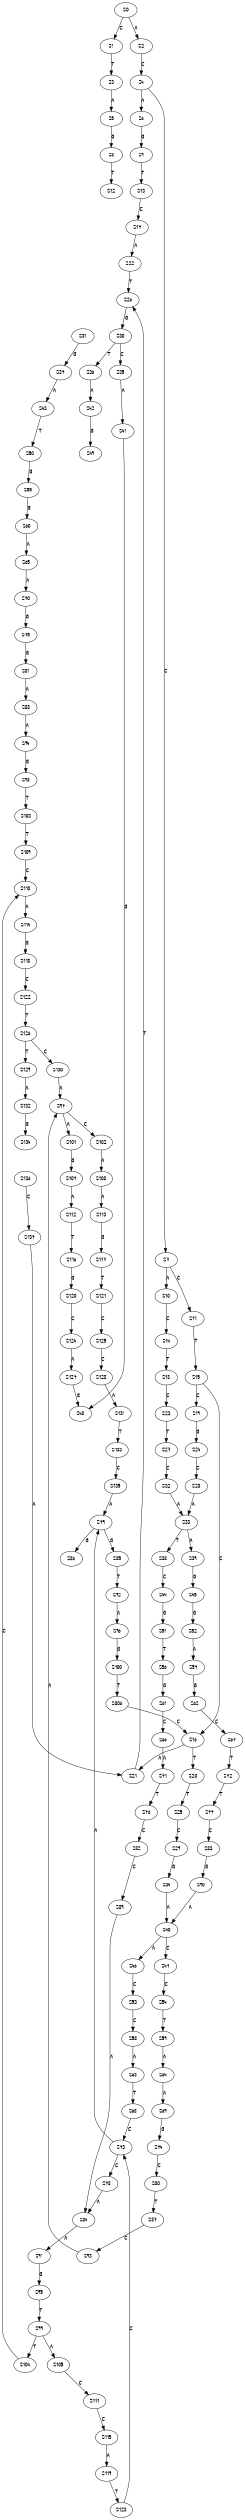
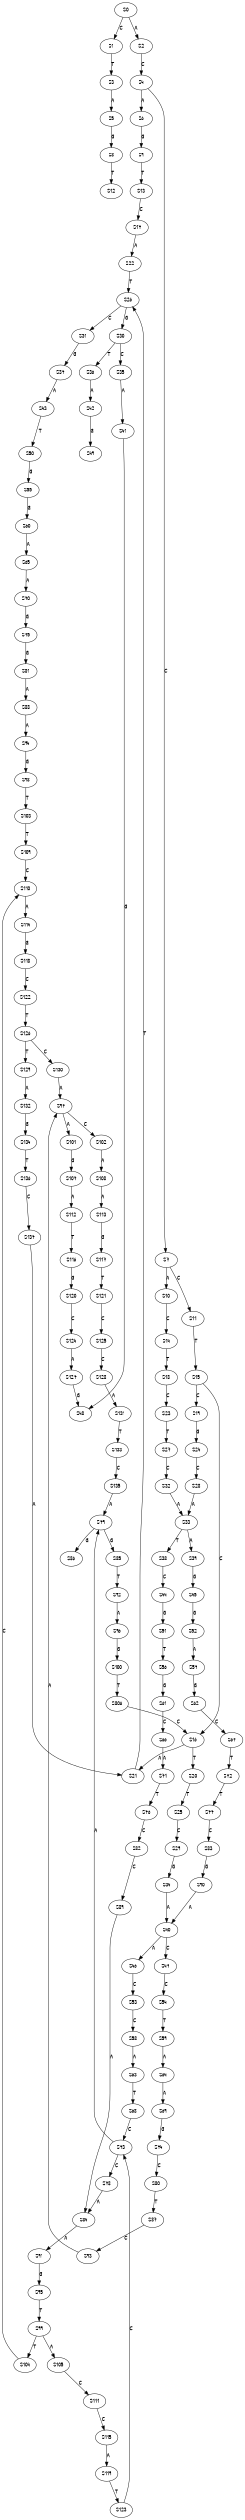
edge "S26" -> "S31": added, label "C"
edge "S134" -> "S136": added, label "T"
